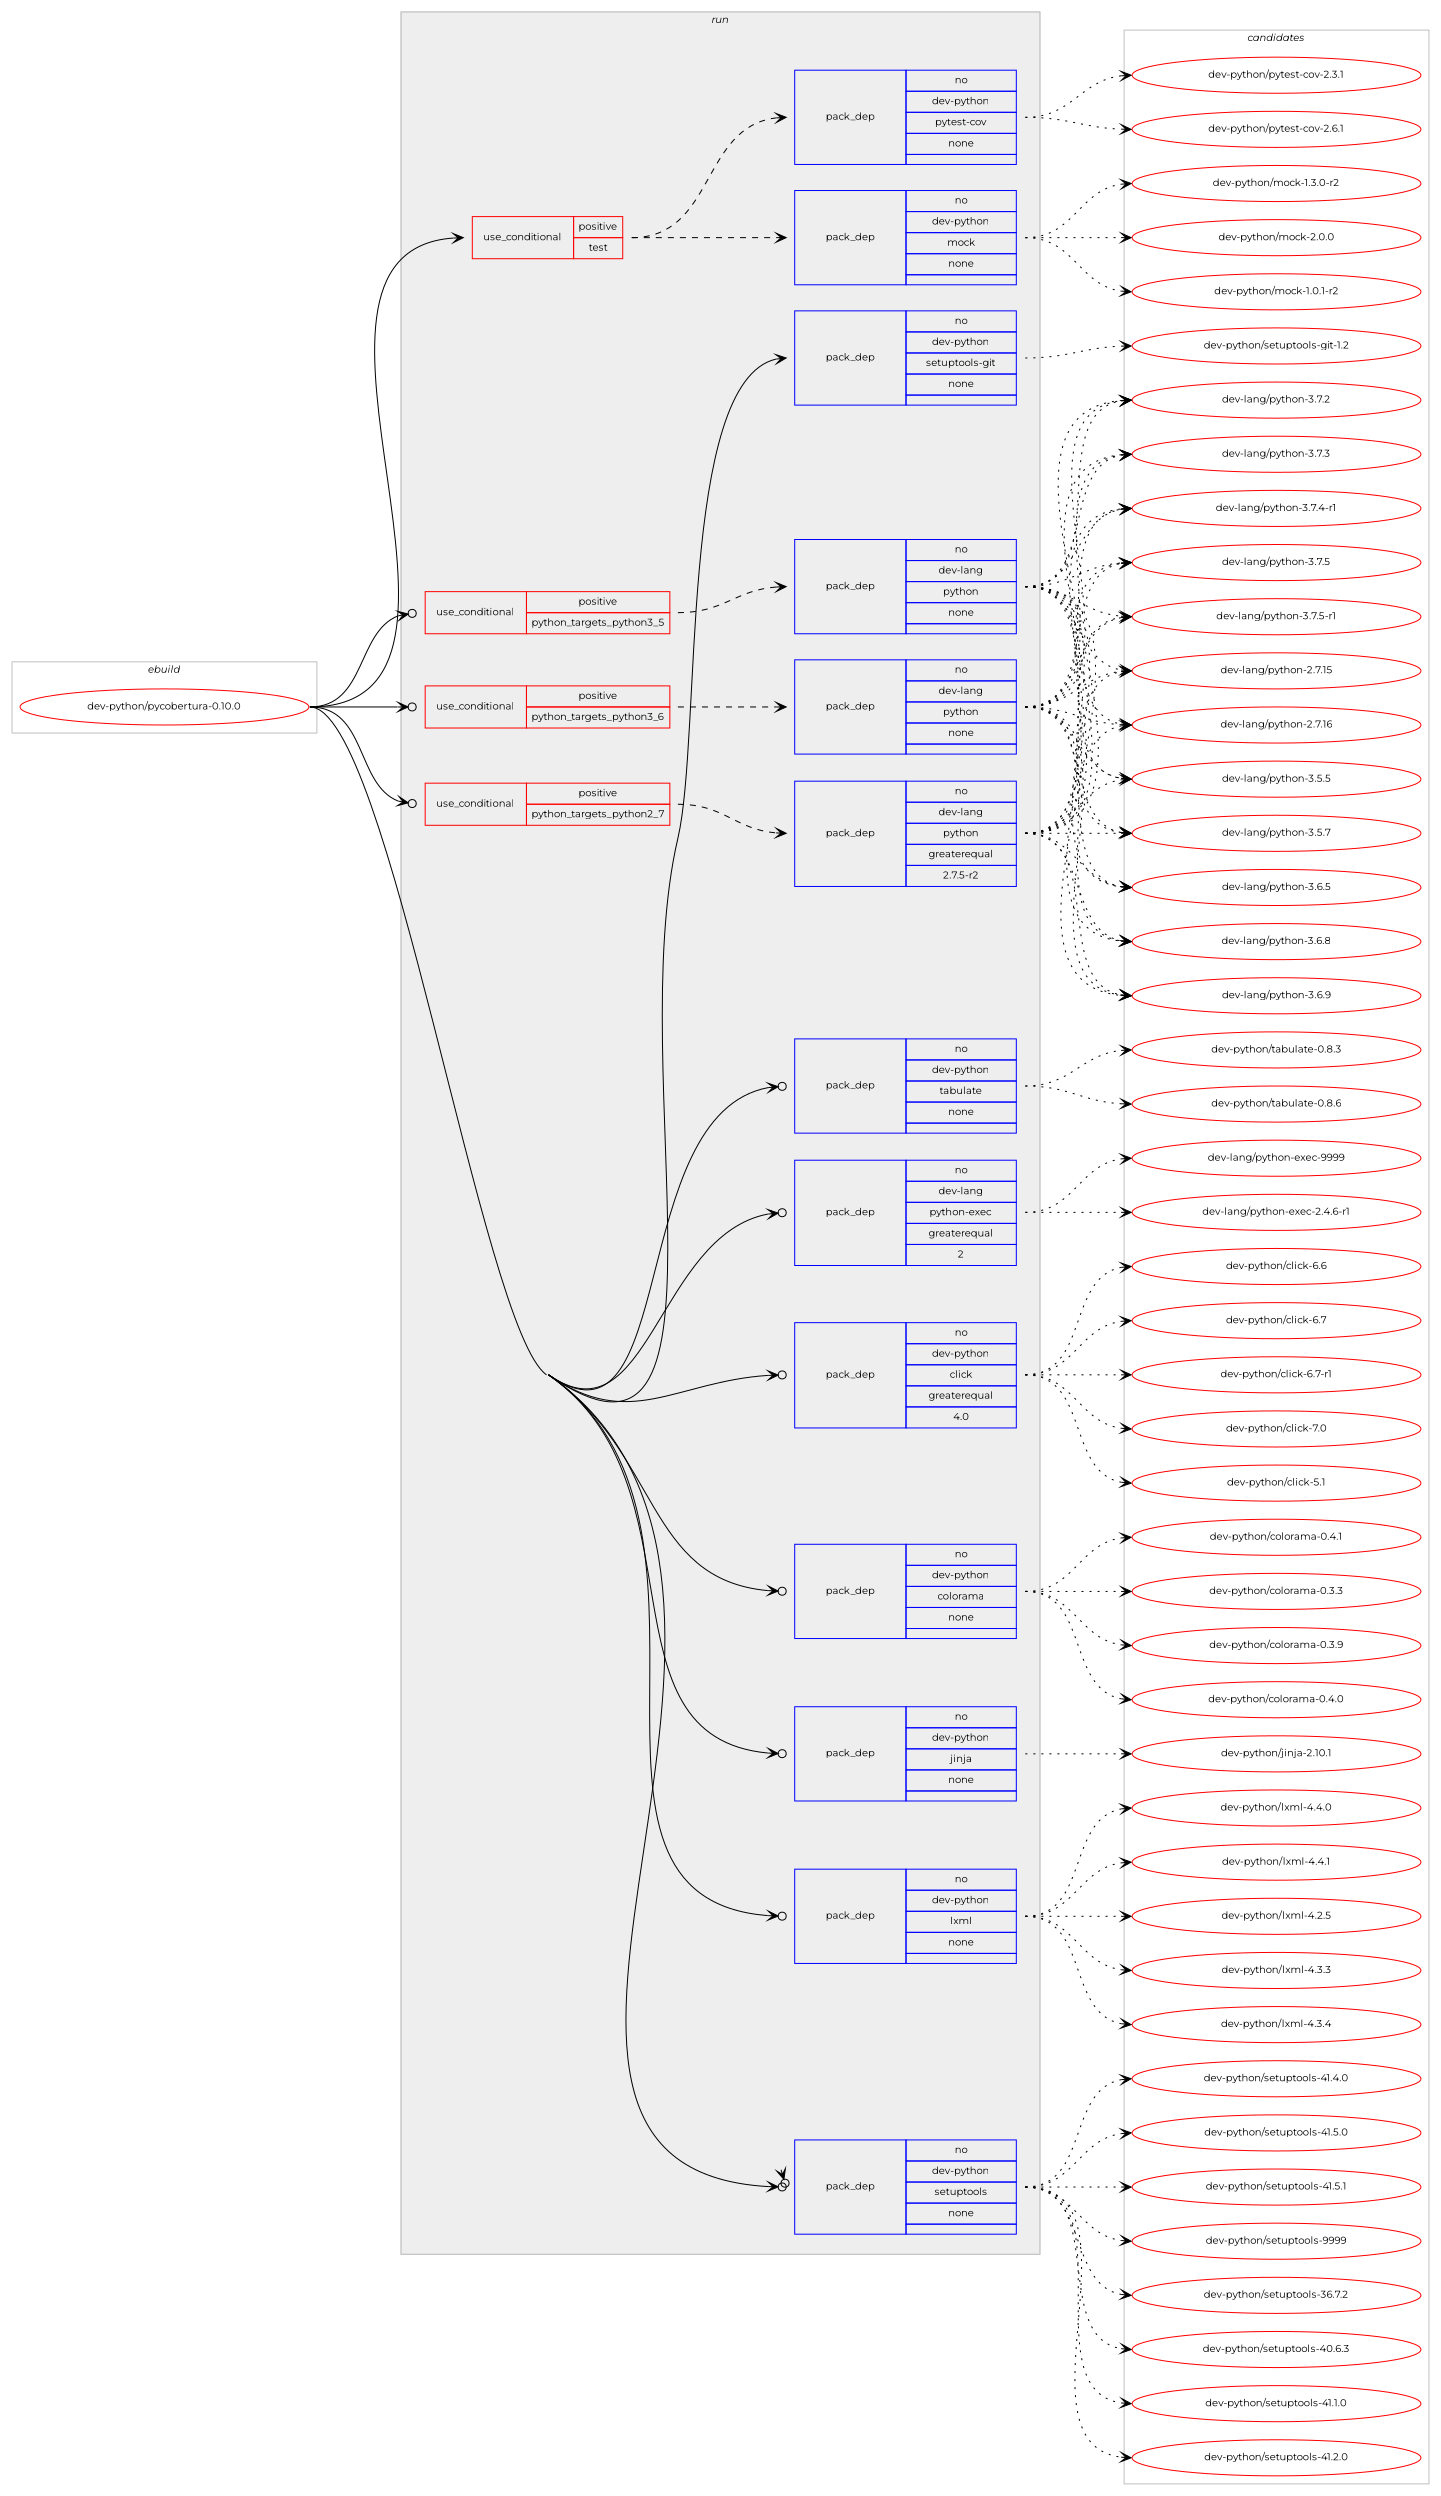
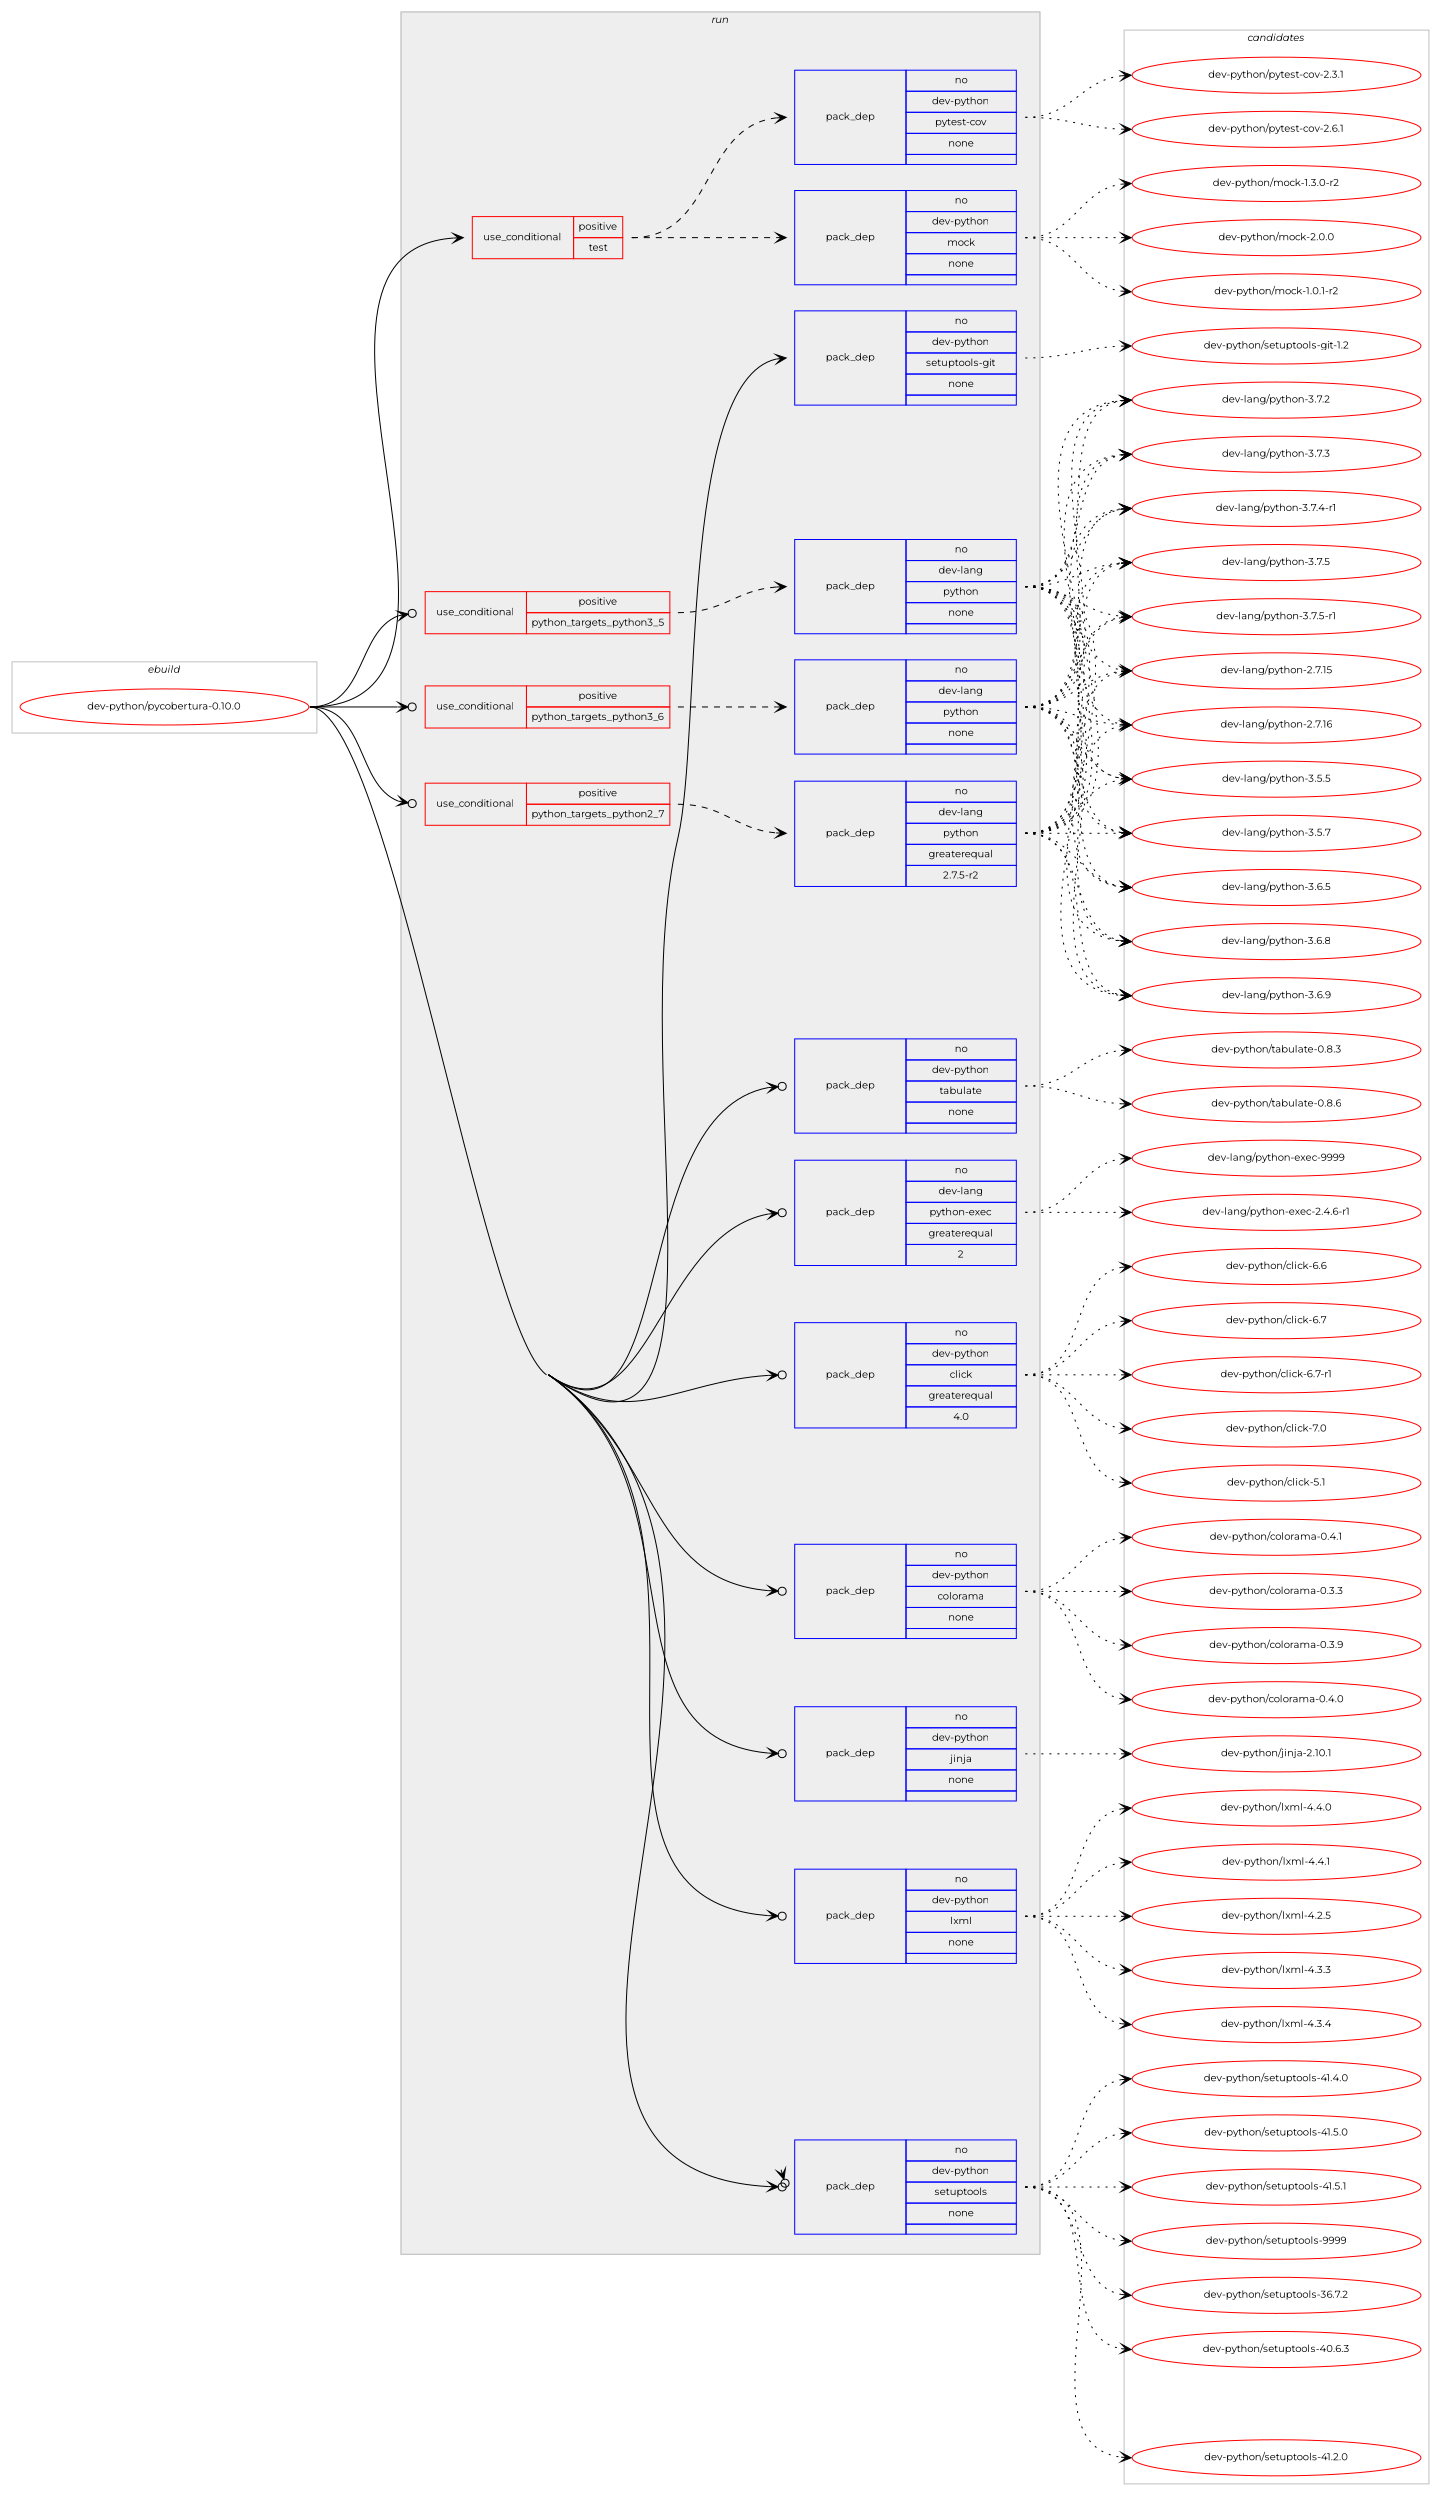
node "dev-python/setuptools-41.1.0": removed
